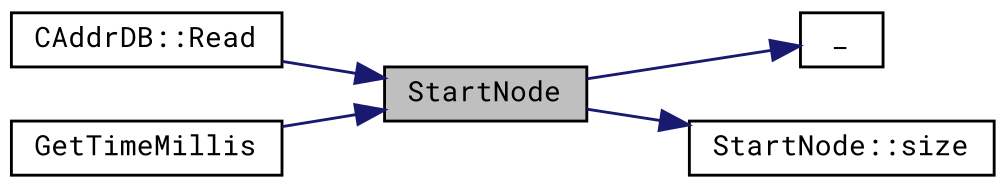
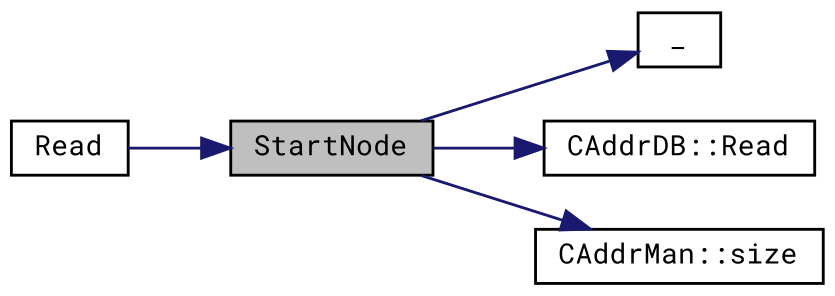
edge "CAddrDB::Read" -> "StartNode": reversed
node "GetTimeMillis": label "GetTimeMillis" -> "Read"
node "StartNode::size": label "StartNode::size" -> "CAddrMan::size"
